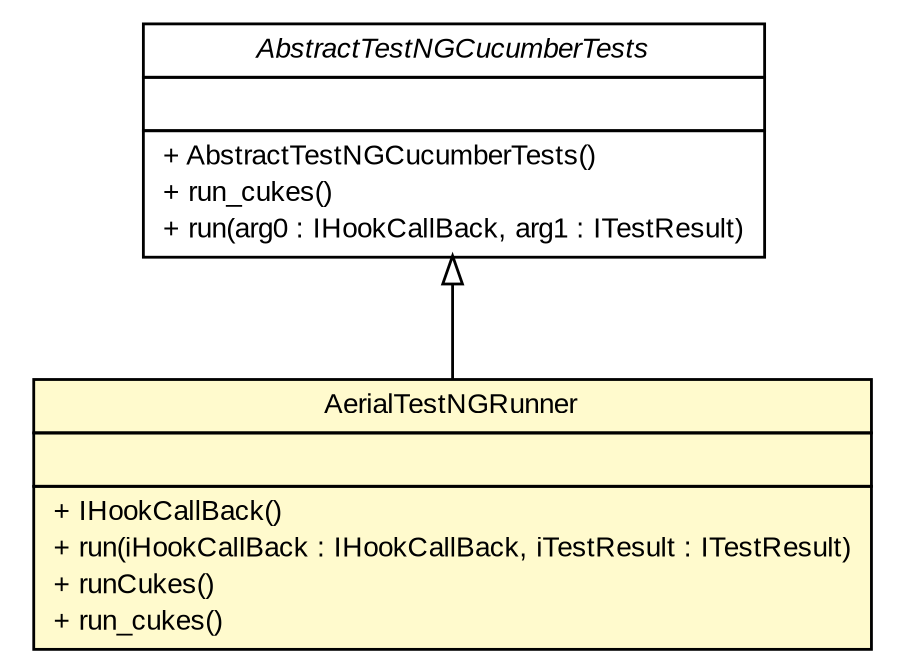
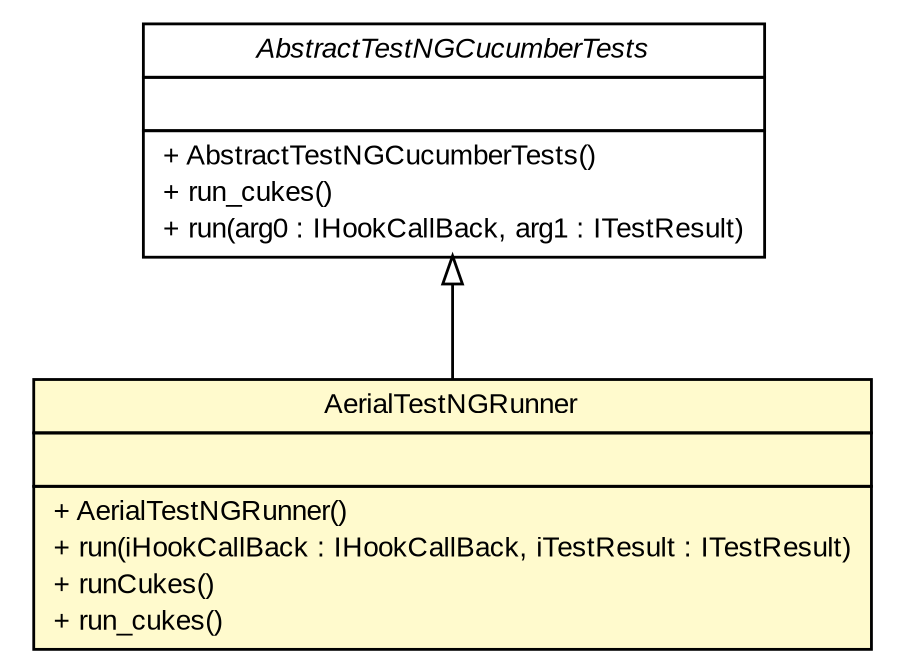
node "AerialTestNGRunner": text "+ IHookCallBack()" -> "+ AerialTestNGRunner()"
